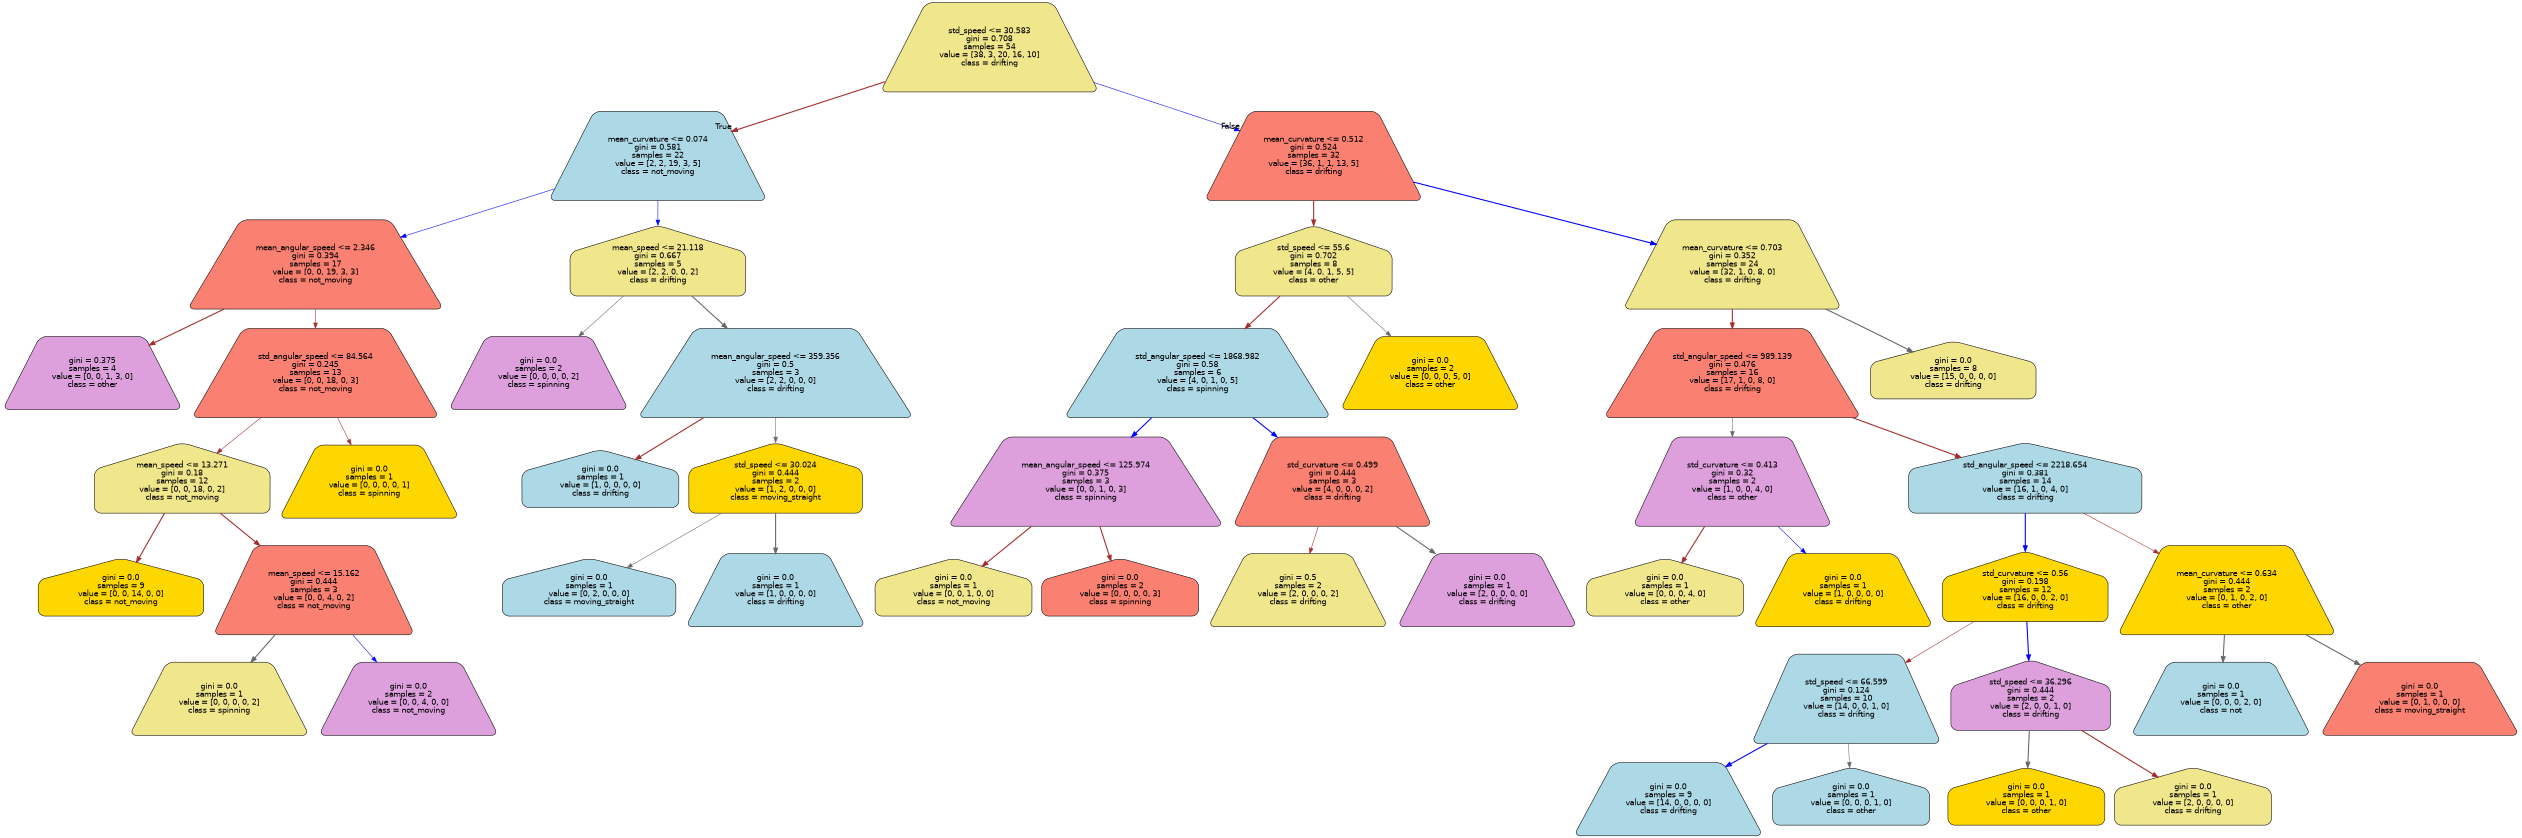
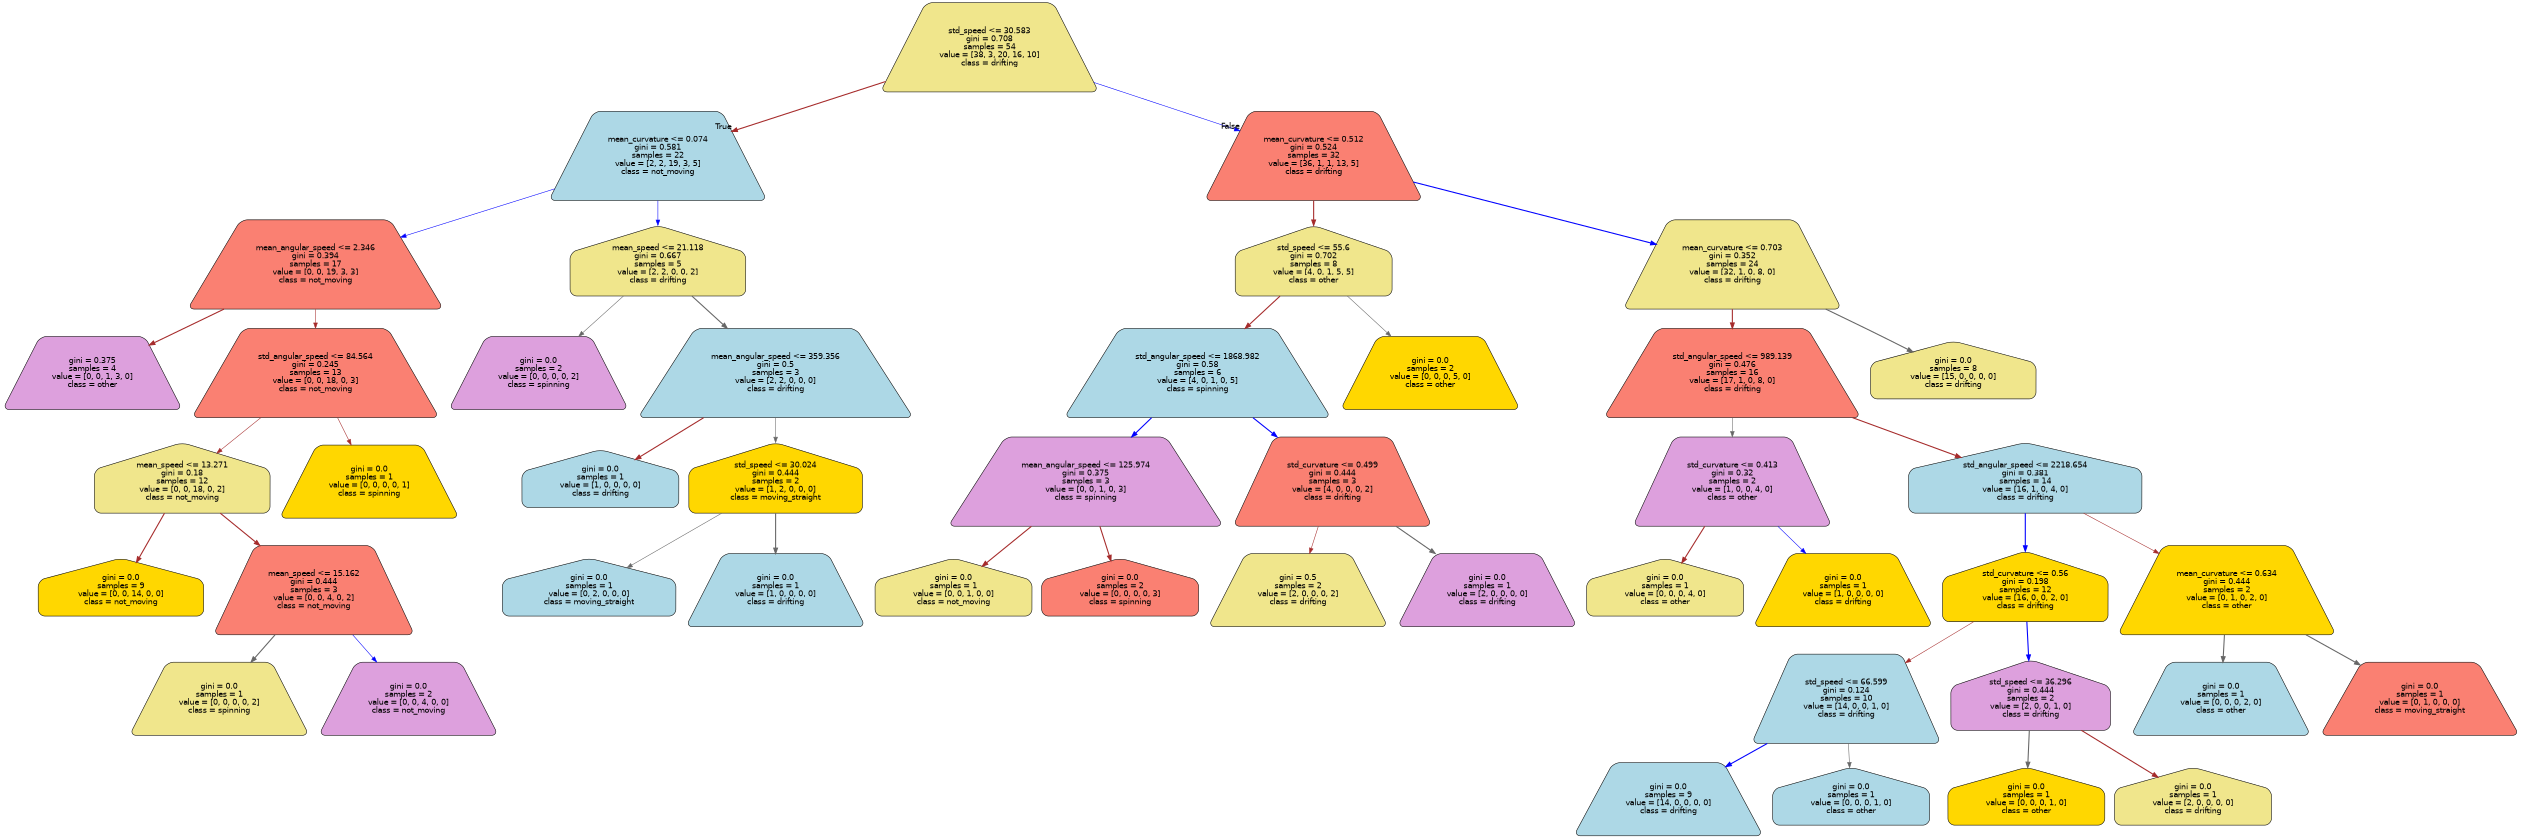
node "gini = 0.0 samples = 1 value = [0, 0, 0, 2, 0] class = not": label "gini = 0.0 samples = 1 value = [0, 0, 0, 2, 0] class = not" -> "gini = 0.0 samples = 1 value = [0, 0, 0, 2, 0] class = other"
